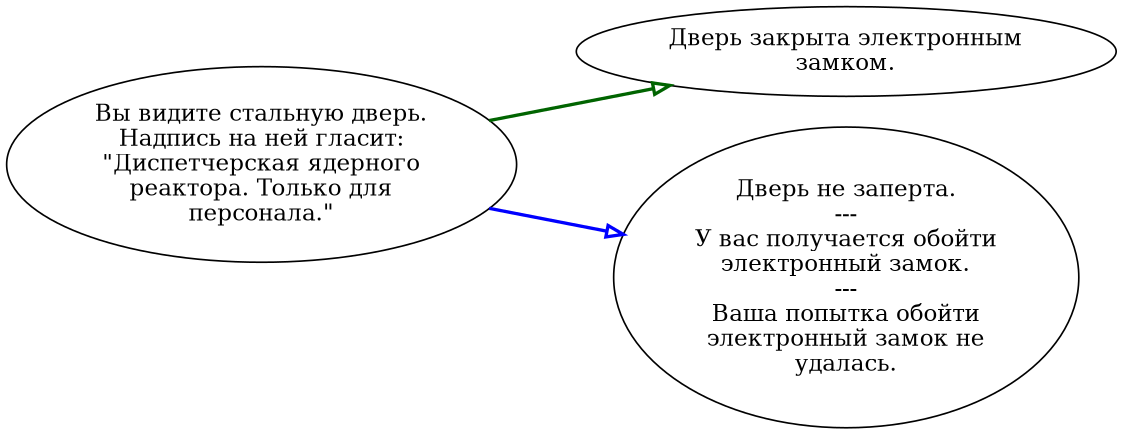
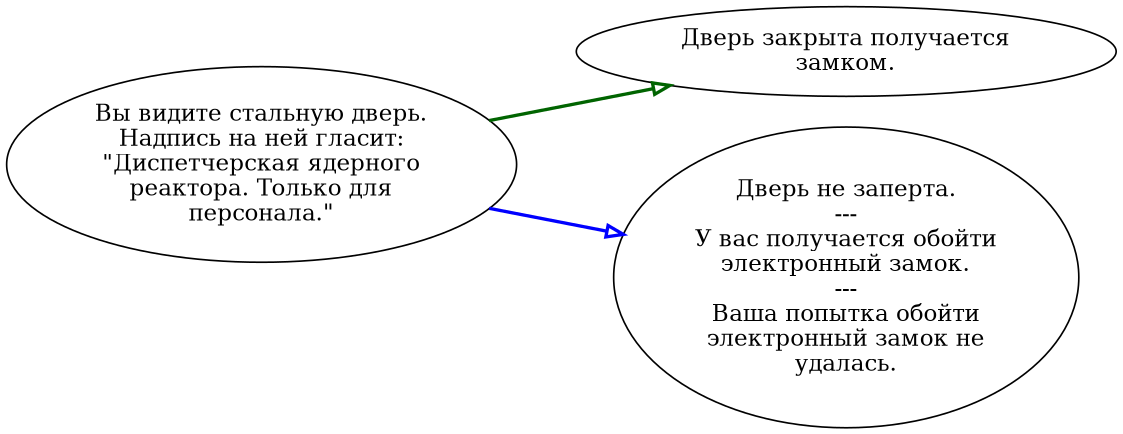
node "Дверь закрыта электронным замком.": label "Дверь закрыта электронным замком." -> "Дверь закрыта получается замком."
